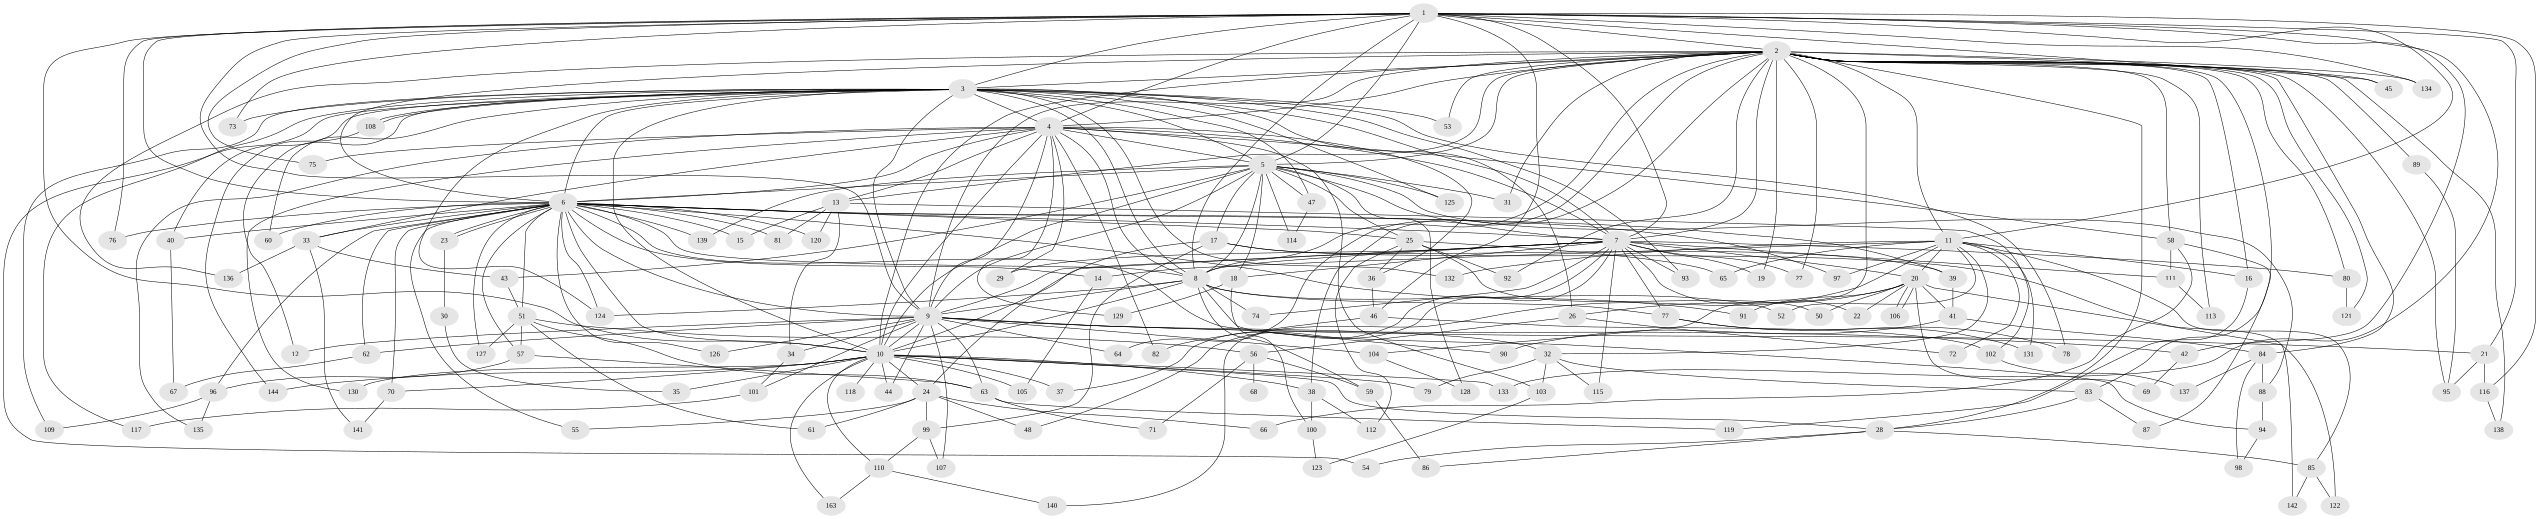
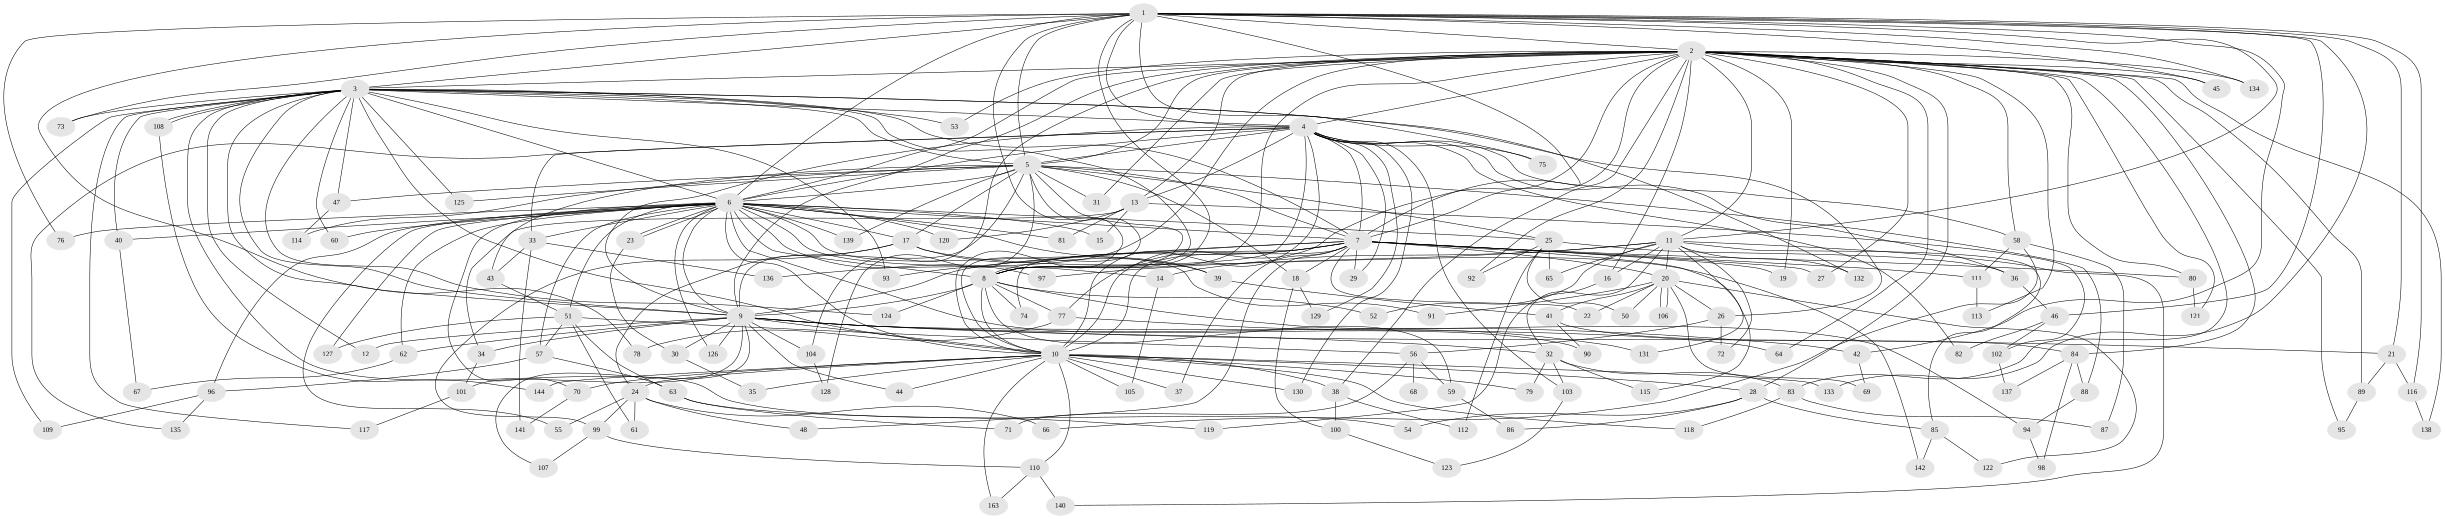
edge "6" -- "124": now "6" -- "17"
edge "9" -- "63": now "9" -- "30"
edge "21" -- "95": now "21" -- "89"
edge "83" -- "28": now "83" -- "118"
